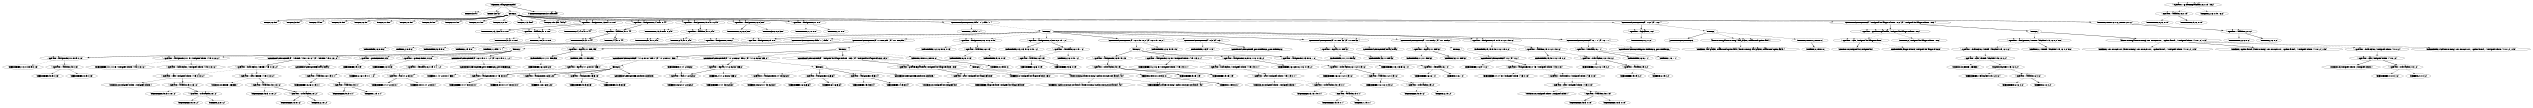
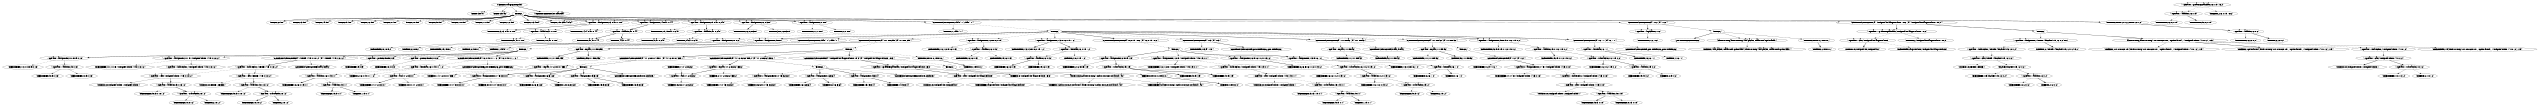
edge "(CONTROL_STRUCTURE,if ( v6 + v9 >= 2 ),if ( v6 + v9 >= 2 ))" -> "(IDENTIFIER,v2,v2 = v5 - v9)": now "(<operator>.assignment,v2 = v5 - v9)" -> "(IDENTIFIER,v2,v2 = v5 - v9)"
edge "(IDENTIFIER,v11,v11 == 255)" -> "(IDENTIFIER,v6,v6 = 128)": now "(<operator>.assignment,v6 = 128)" -> "(IDENTIFIER,v6,v6 = 128)"
